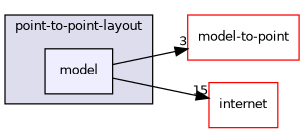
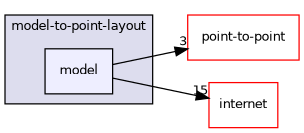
cluster "point-to-point-layout": label "point-to-point-layout" -> "model-to-point-layout"
node "model-to-point": label "model-to-point" -> "point-to-point"
